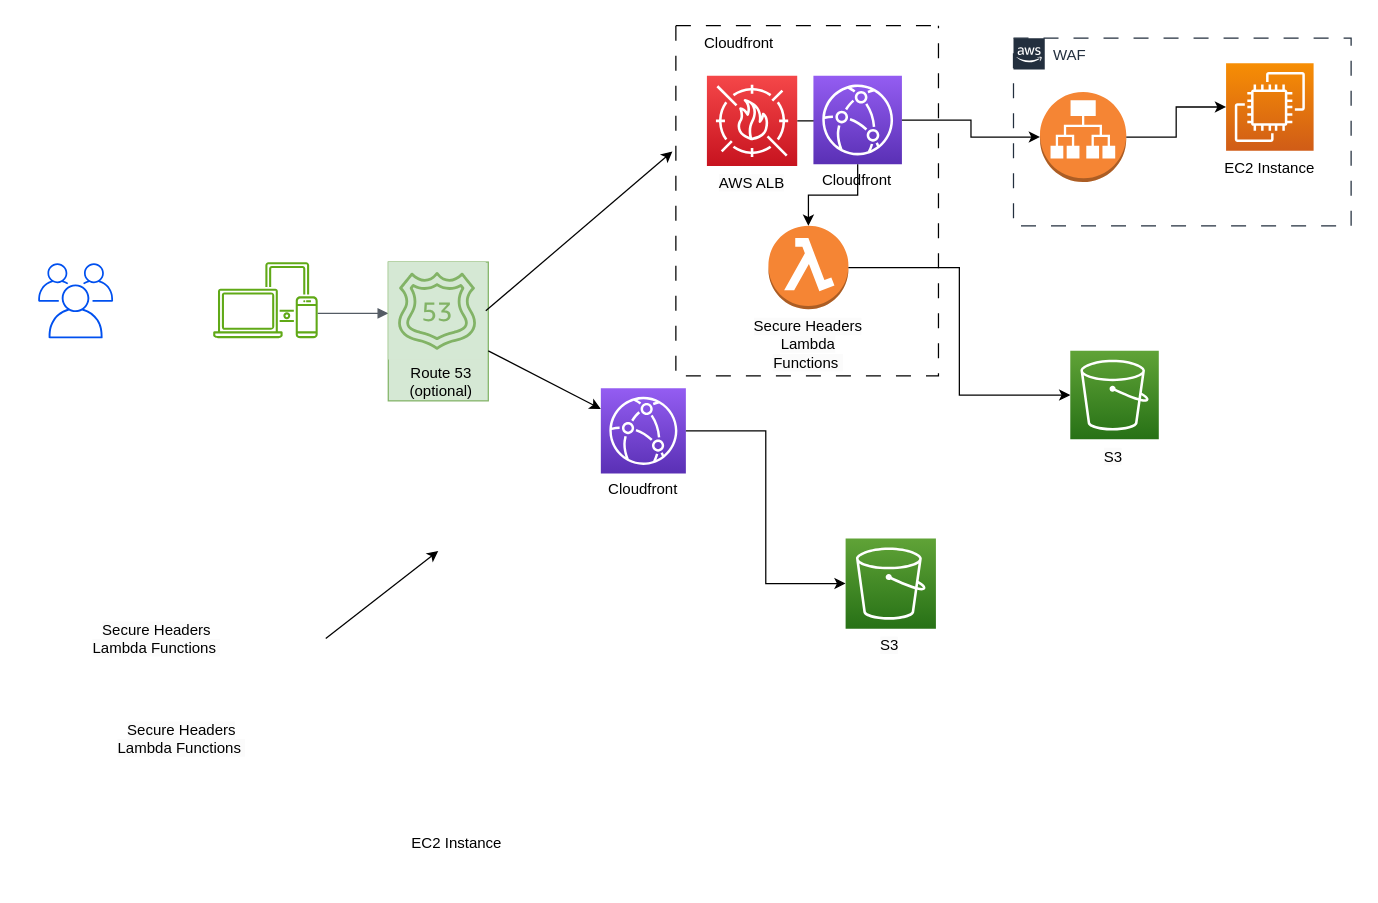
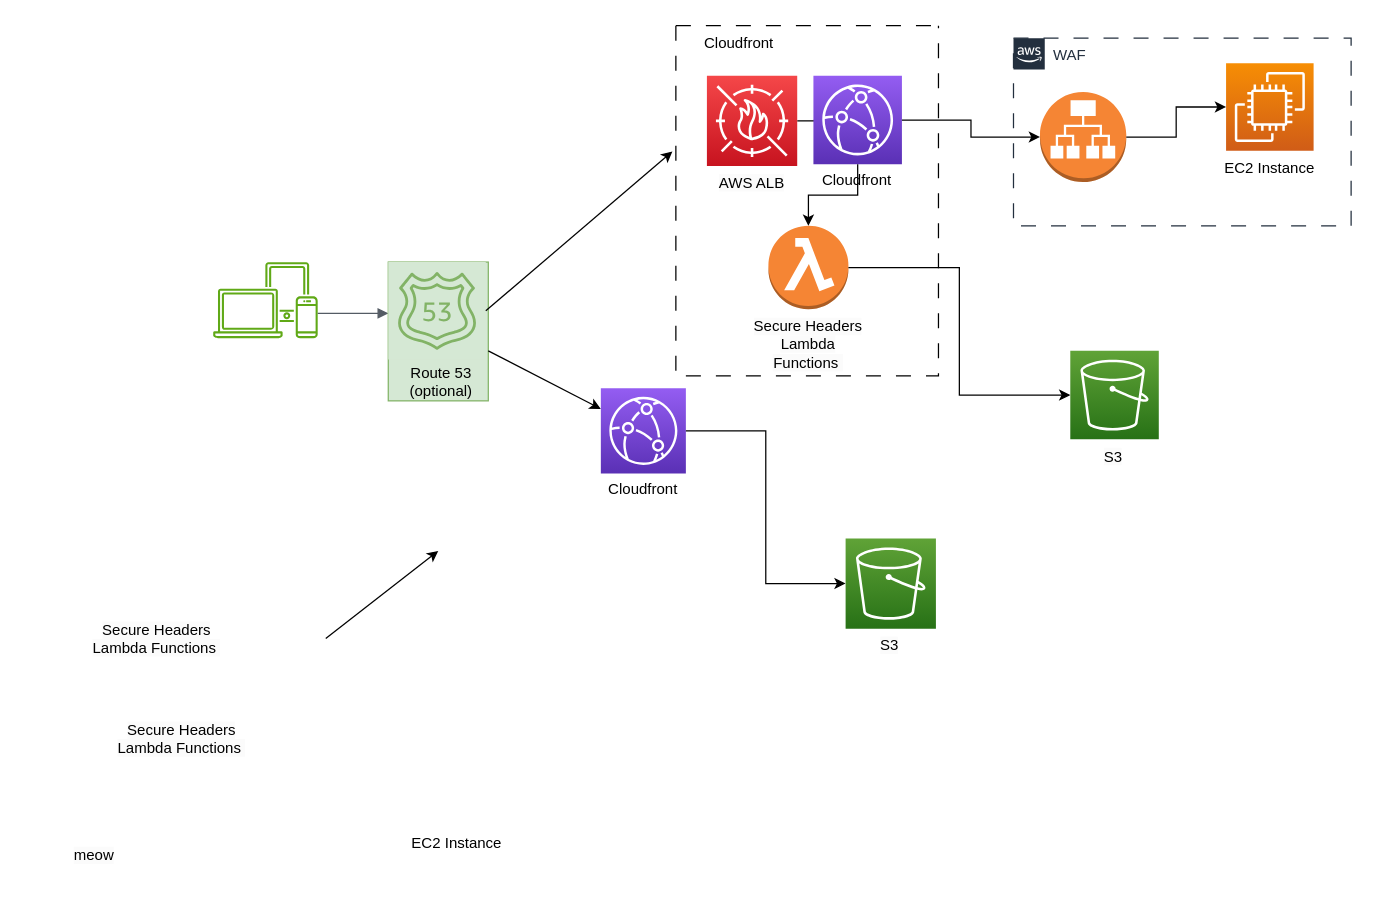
node "users": removed
node "meow": added
